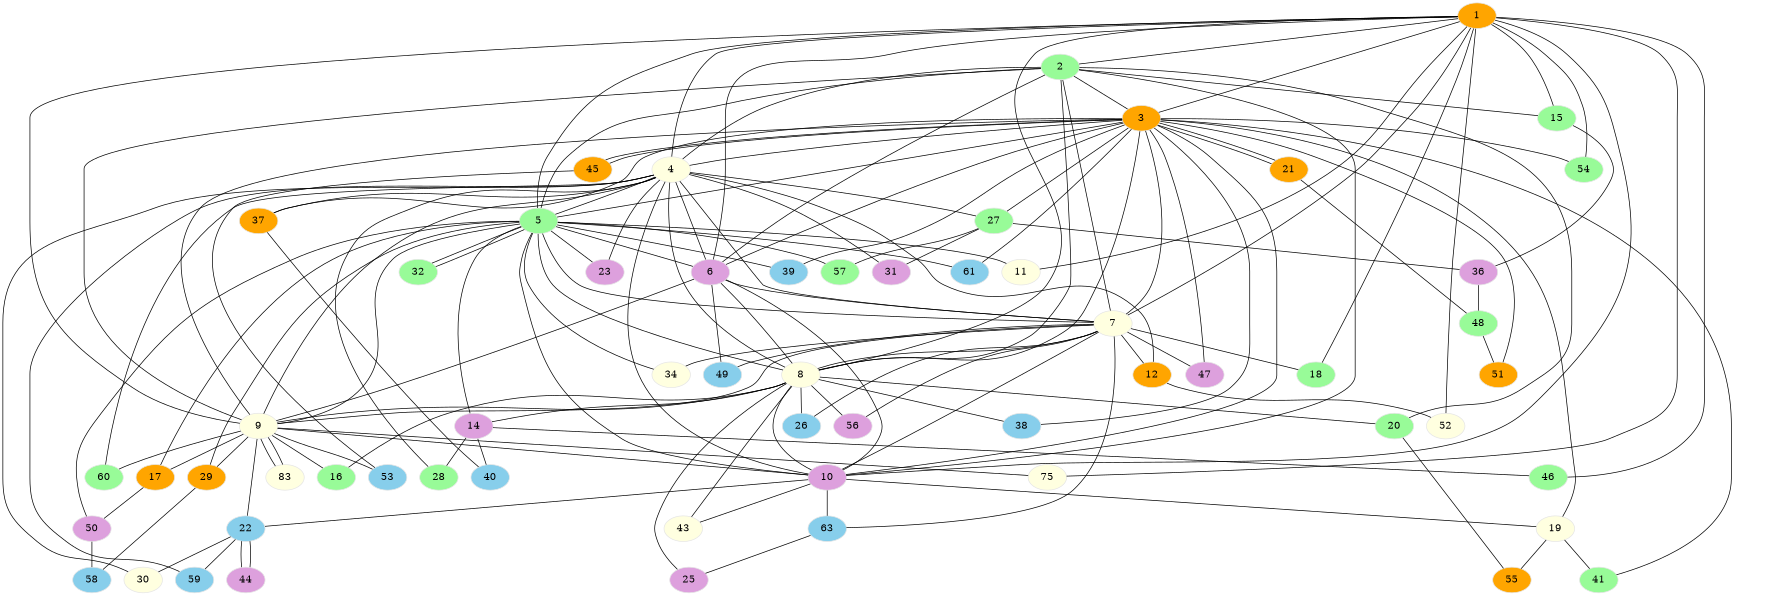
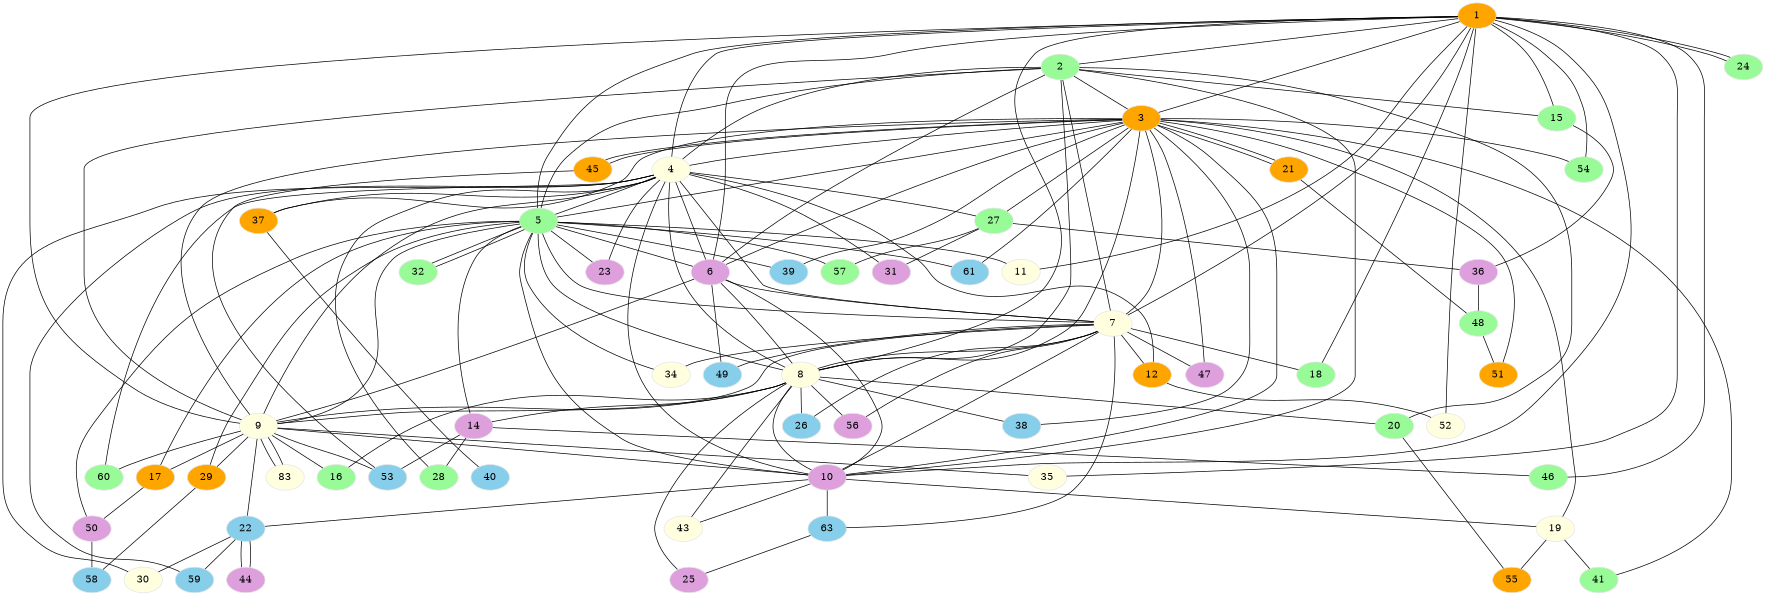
node "24": added
edge "14" -- "40": now "14" -- "53"
node "75": label "75" -> "35"
